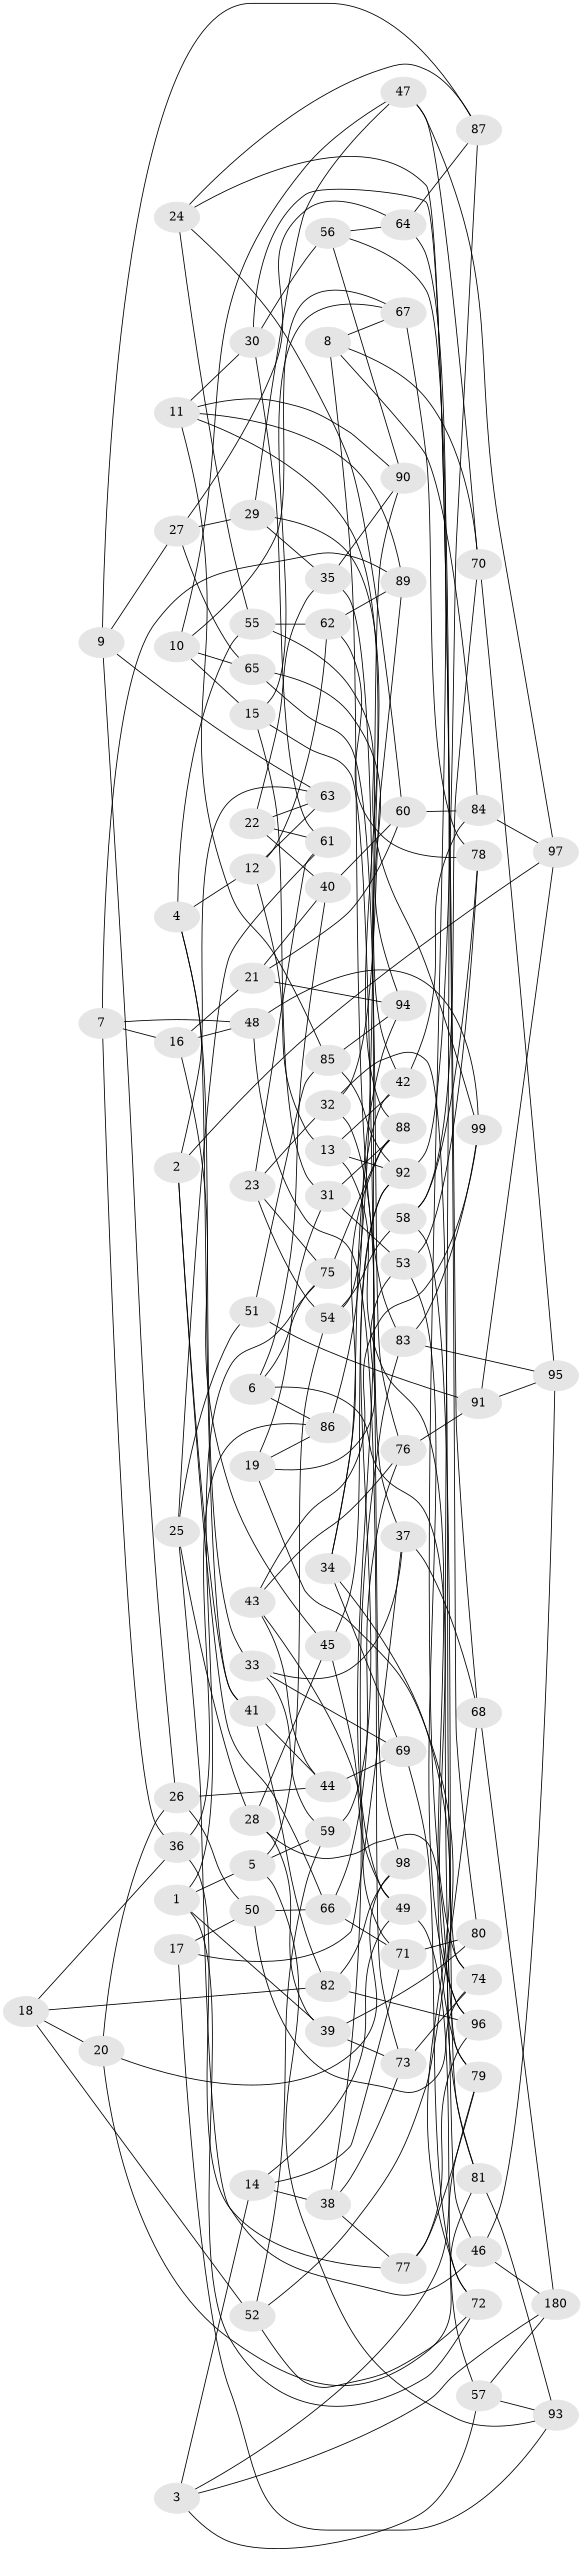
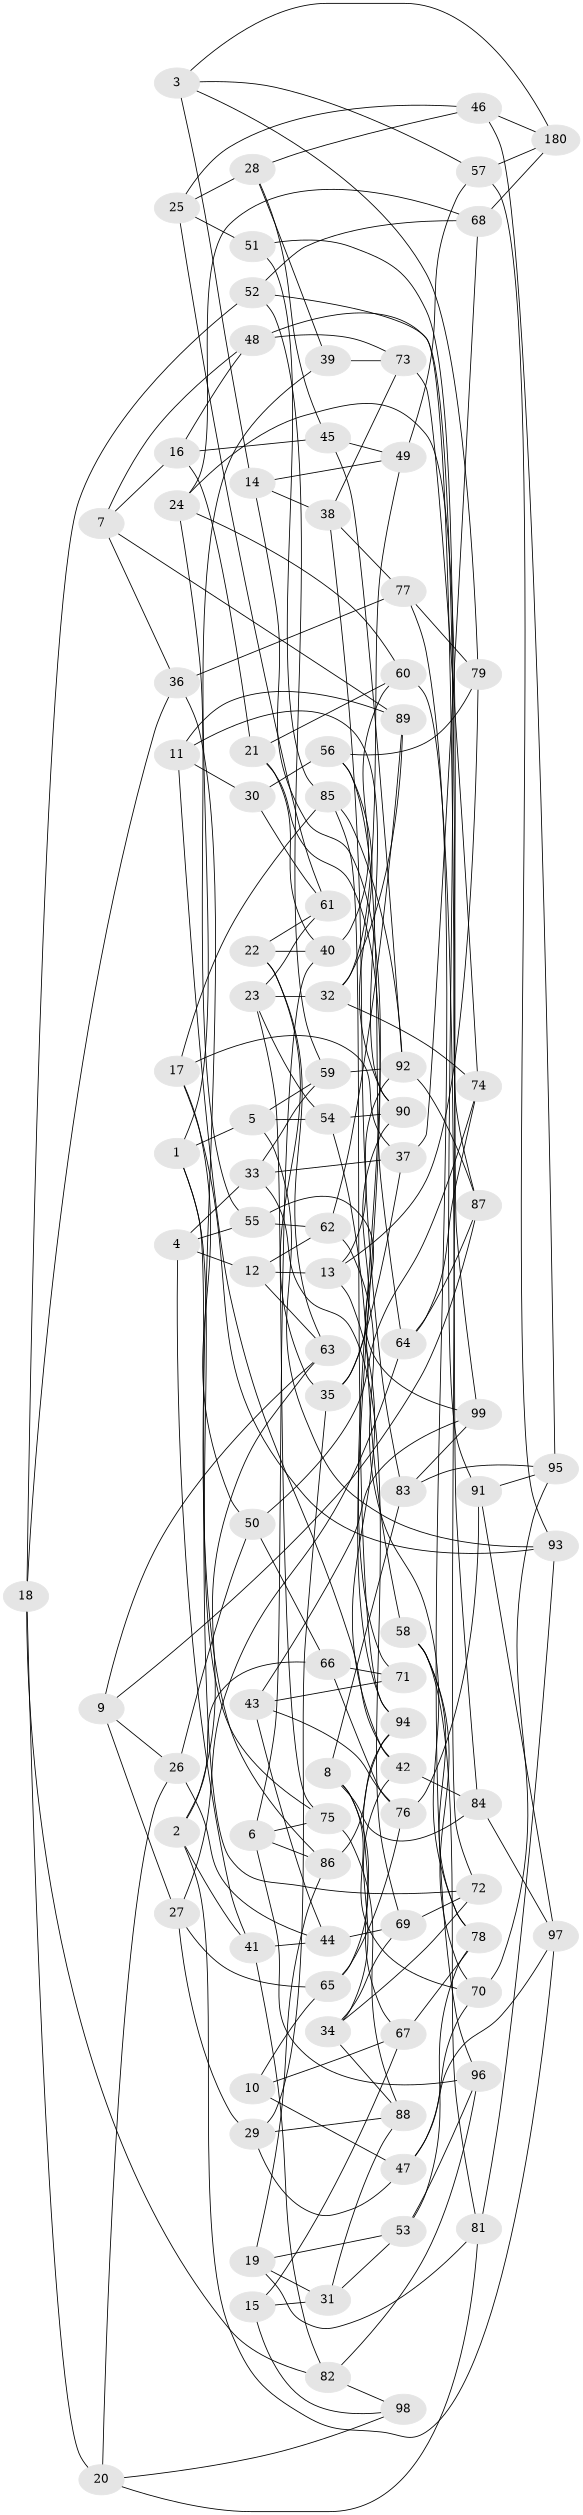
edge "10" -- "15": removed
edge "11" -- "85": now "17" -- "85"
node "80": removed
